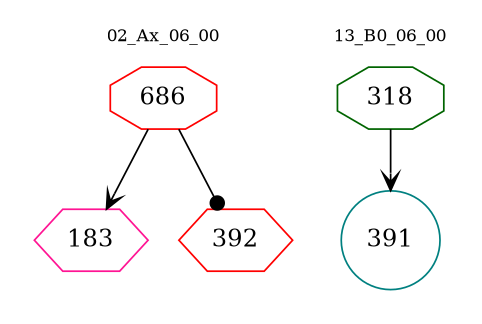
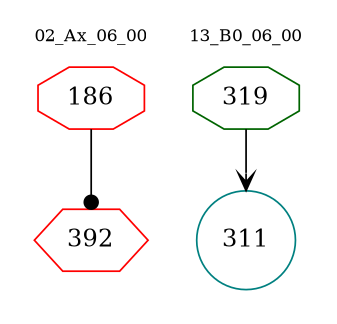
node "686": label "686" -> "186"
node "318": label "318" -> "319"
node "183": removed
node "391": label "391" -> "311"
